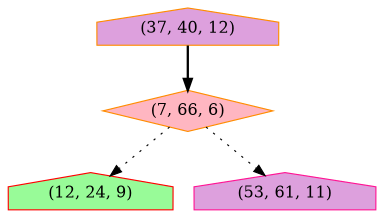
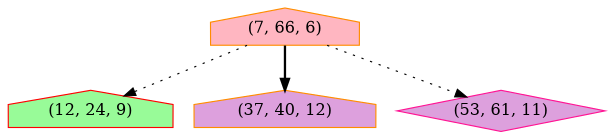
edge "(37, 40, 12)" -> "(7, 66, 6)": reversed
node "(7, 66, 6)": shape diamond -> house
node "(53, 61, 11)": shape house -> diamond
